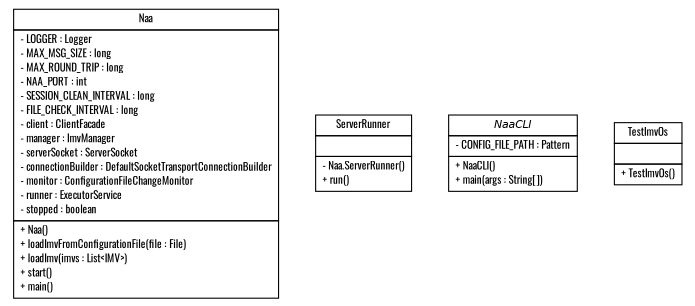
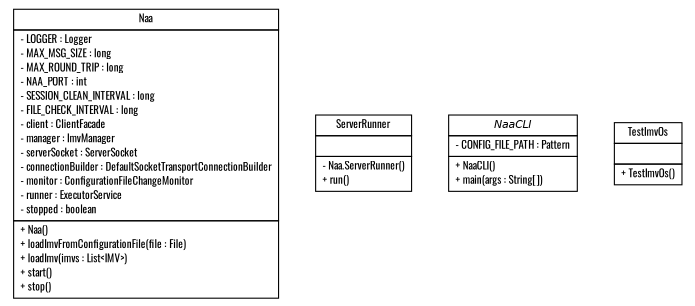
node "Naa": text "+ main()" -> "+ stop()"
